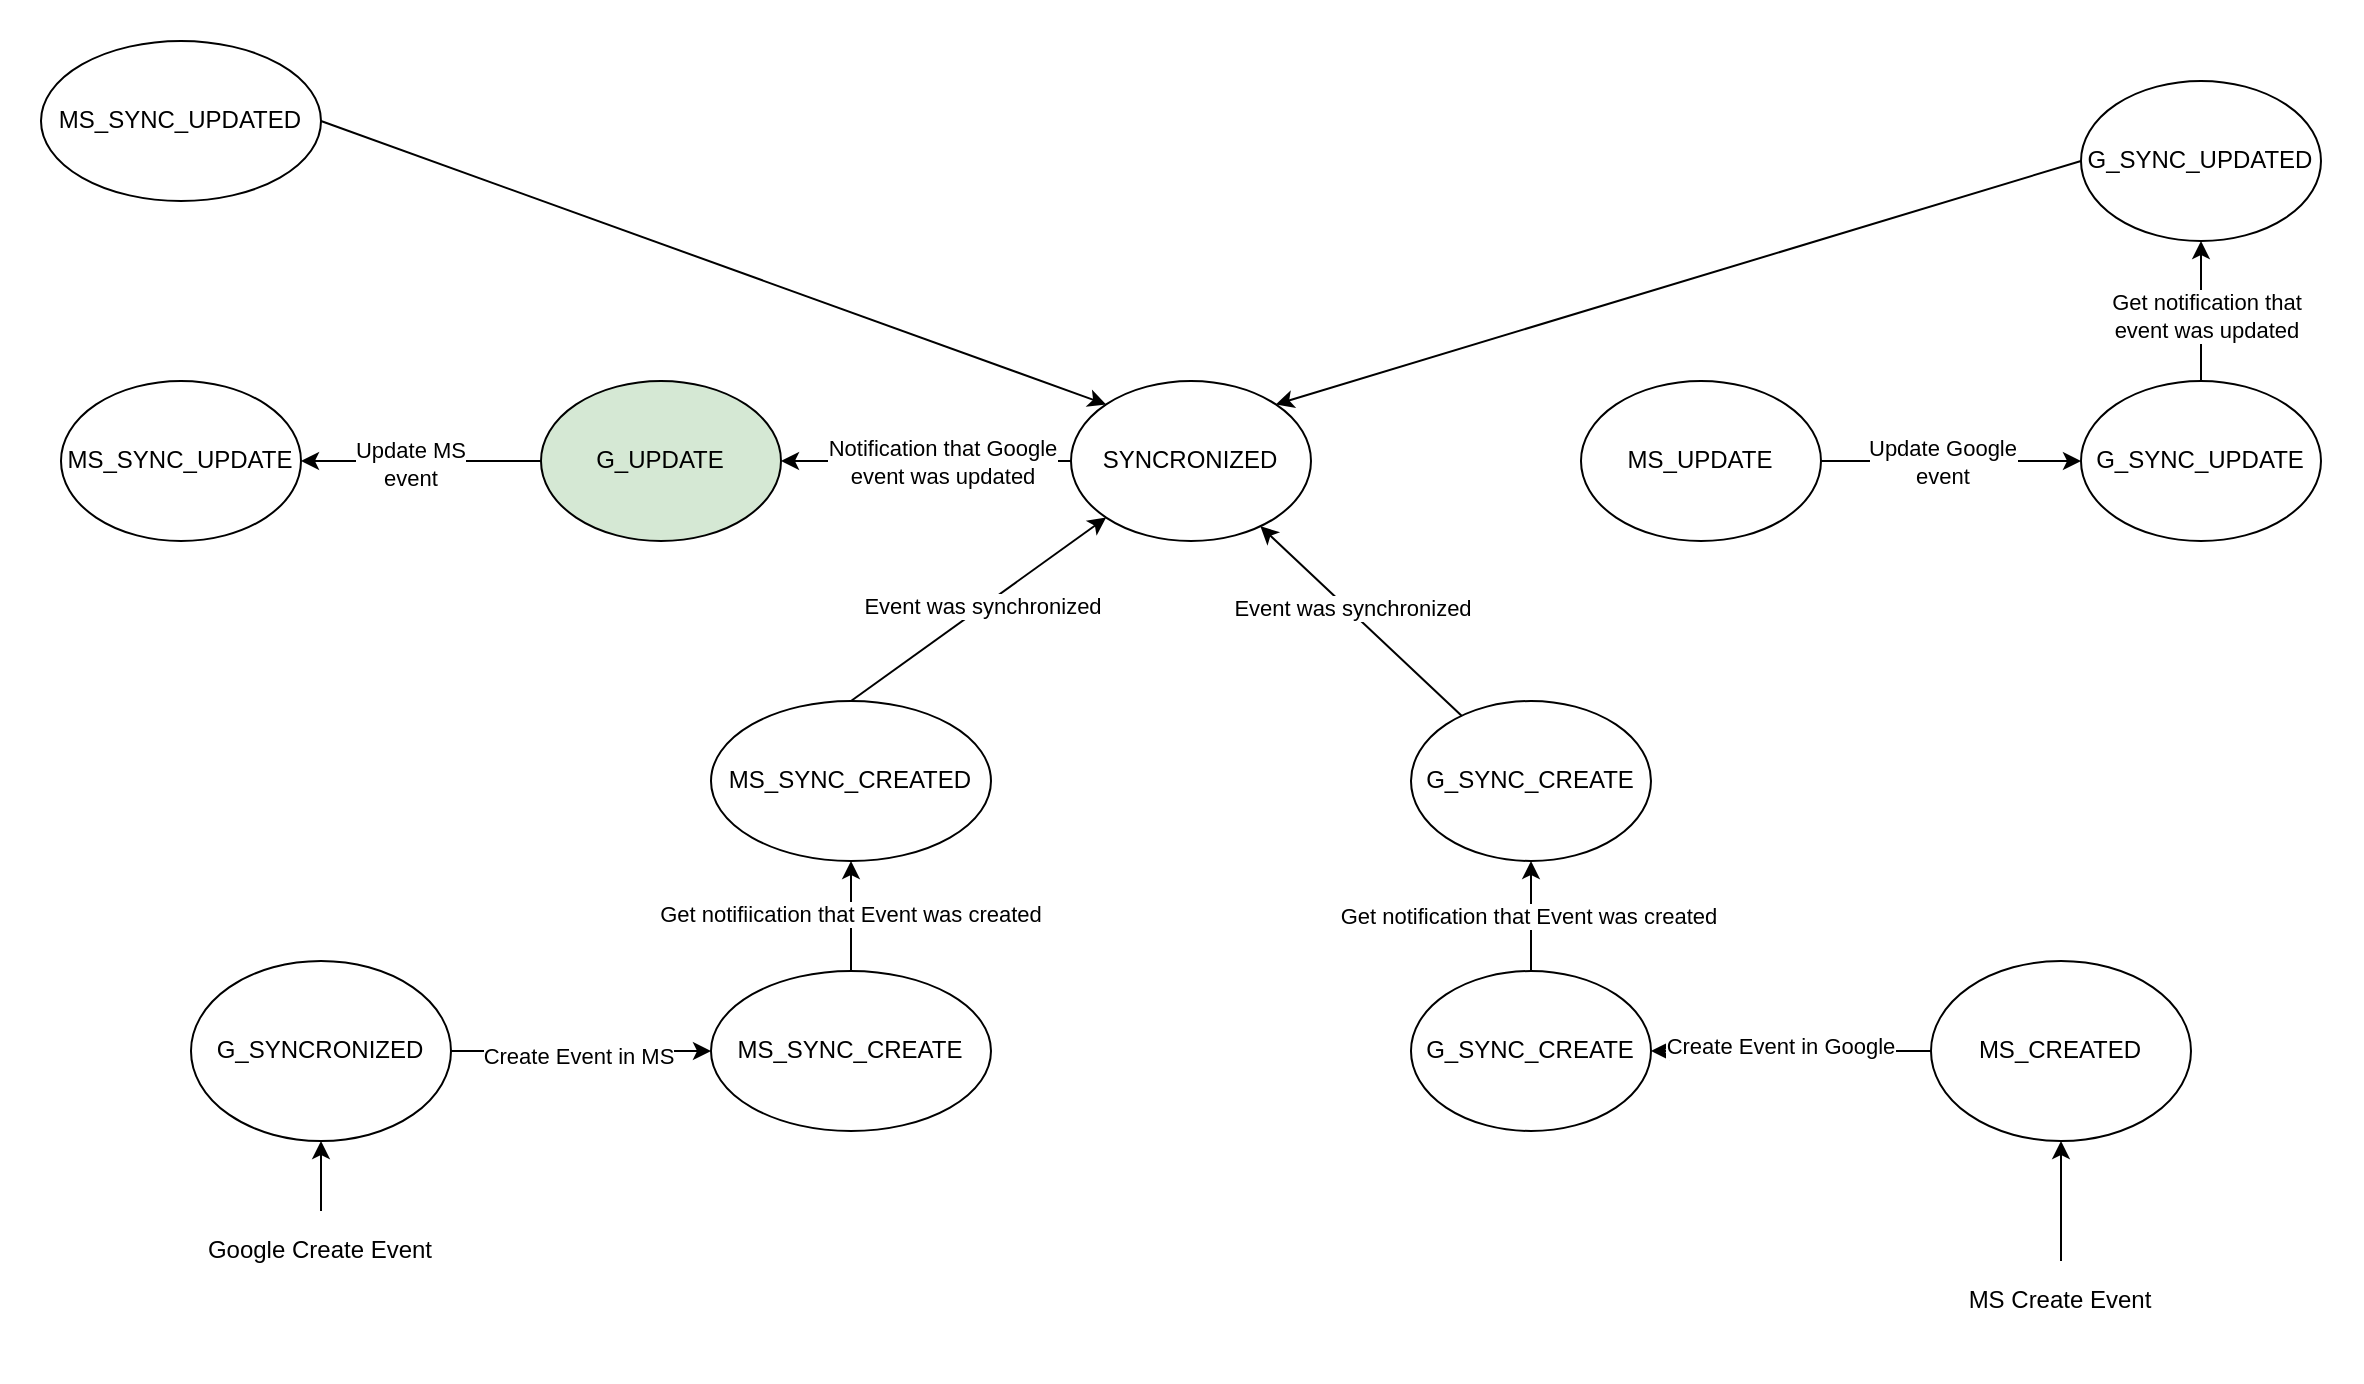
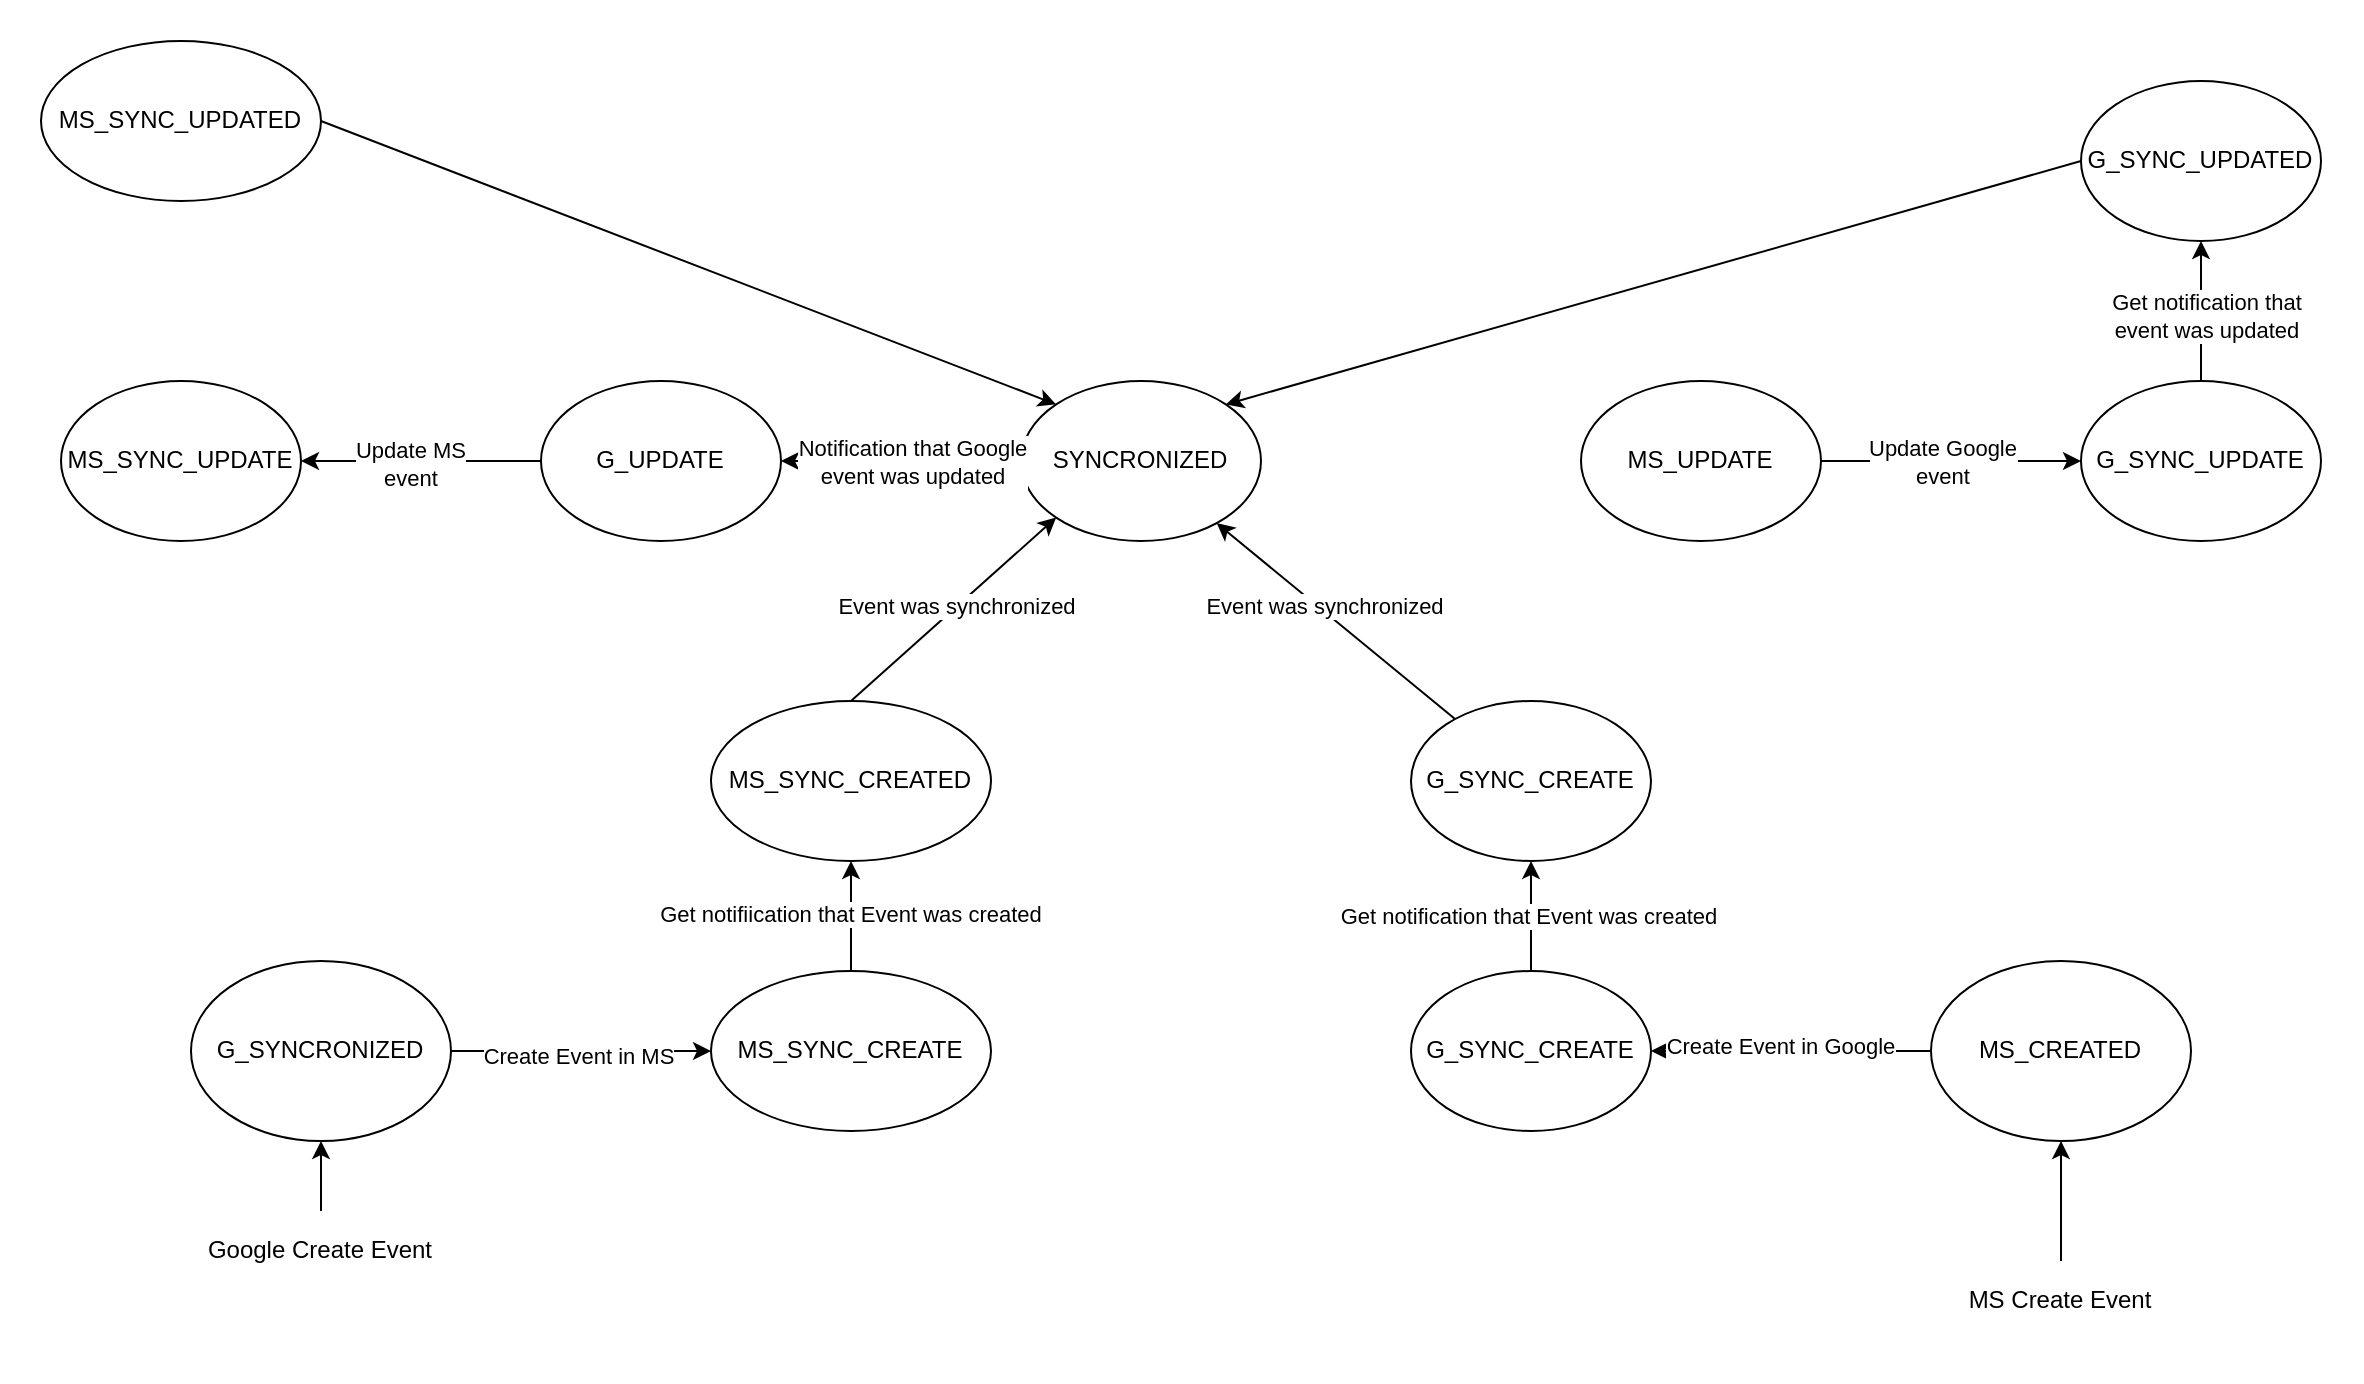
node "G_UPDATE": fillcolor #d5e8d4 -> #ffffff
node "SYNCRONIZED": moved (1191, 461) -> (1141, 461)
